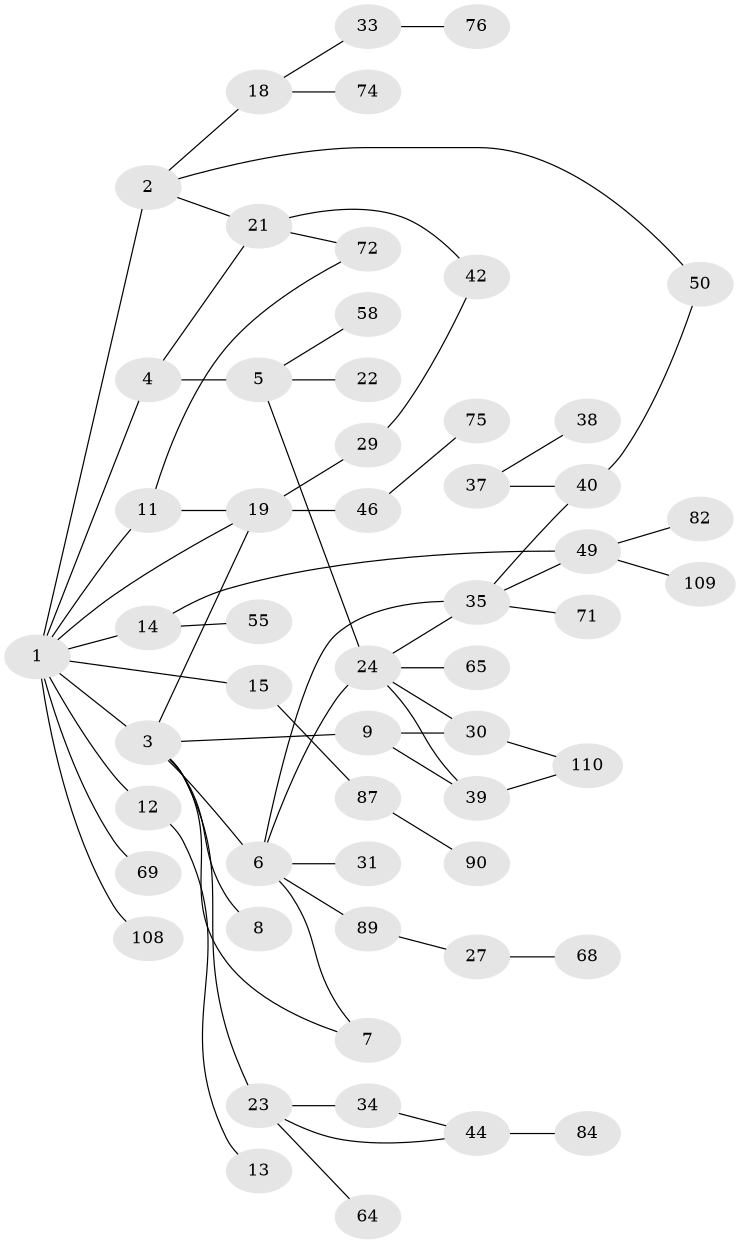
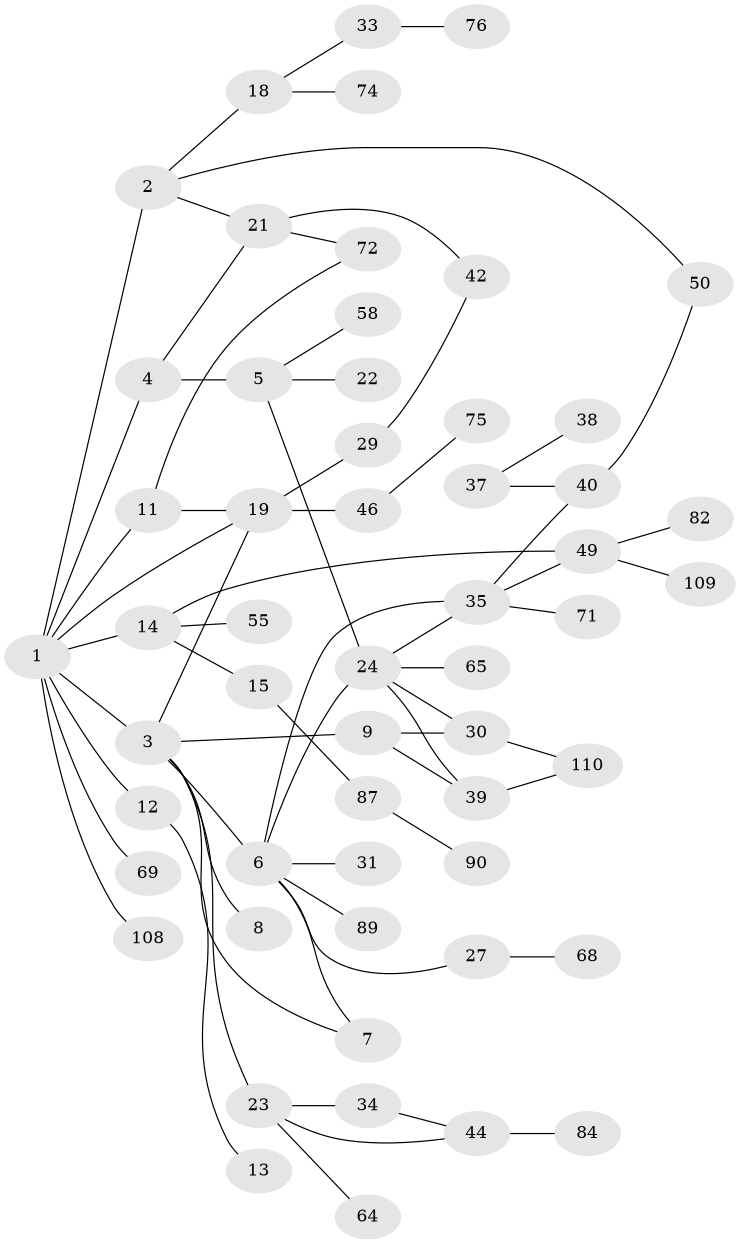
edge "1" -- "15": now "14" -- "15"
edge "89" -- "27": now "6" -- "27"
